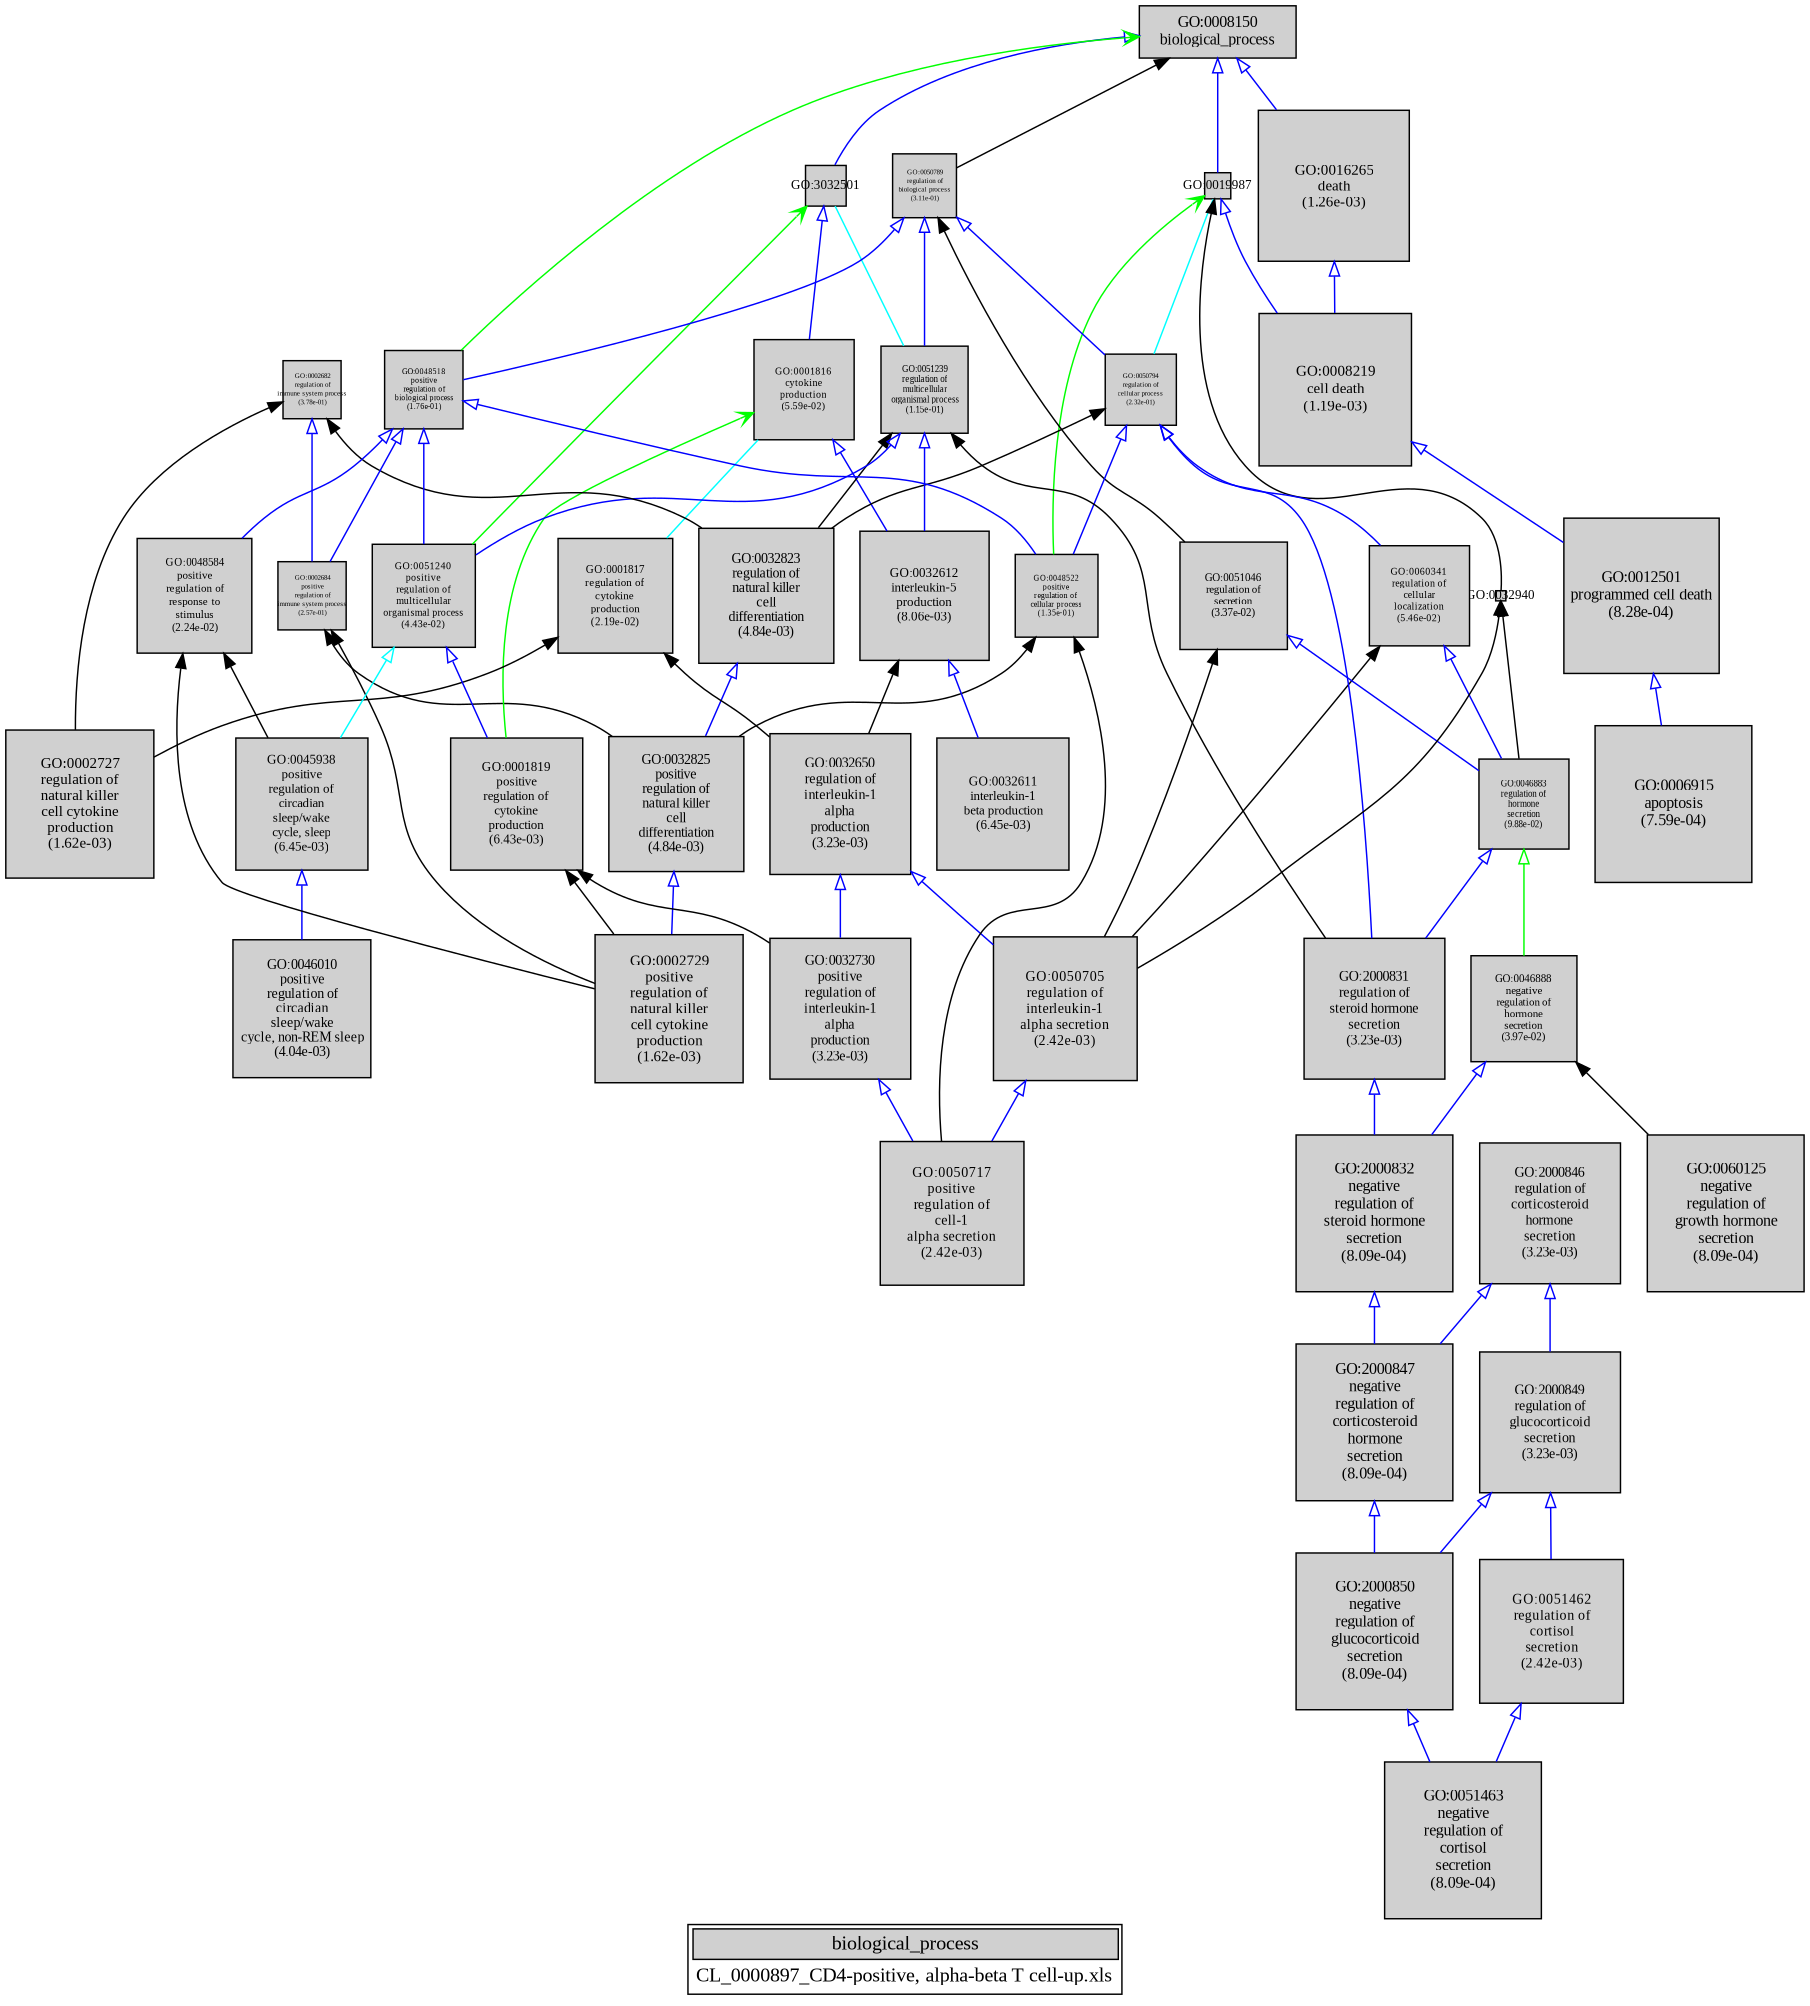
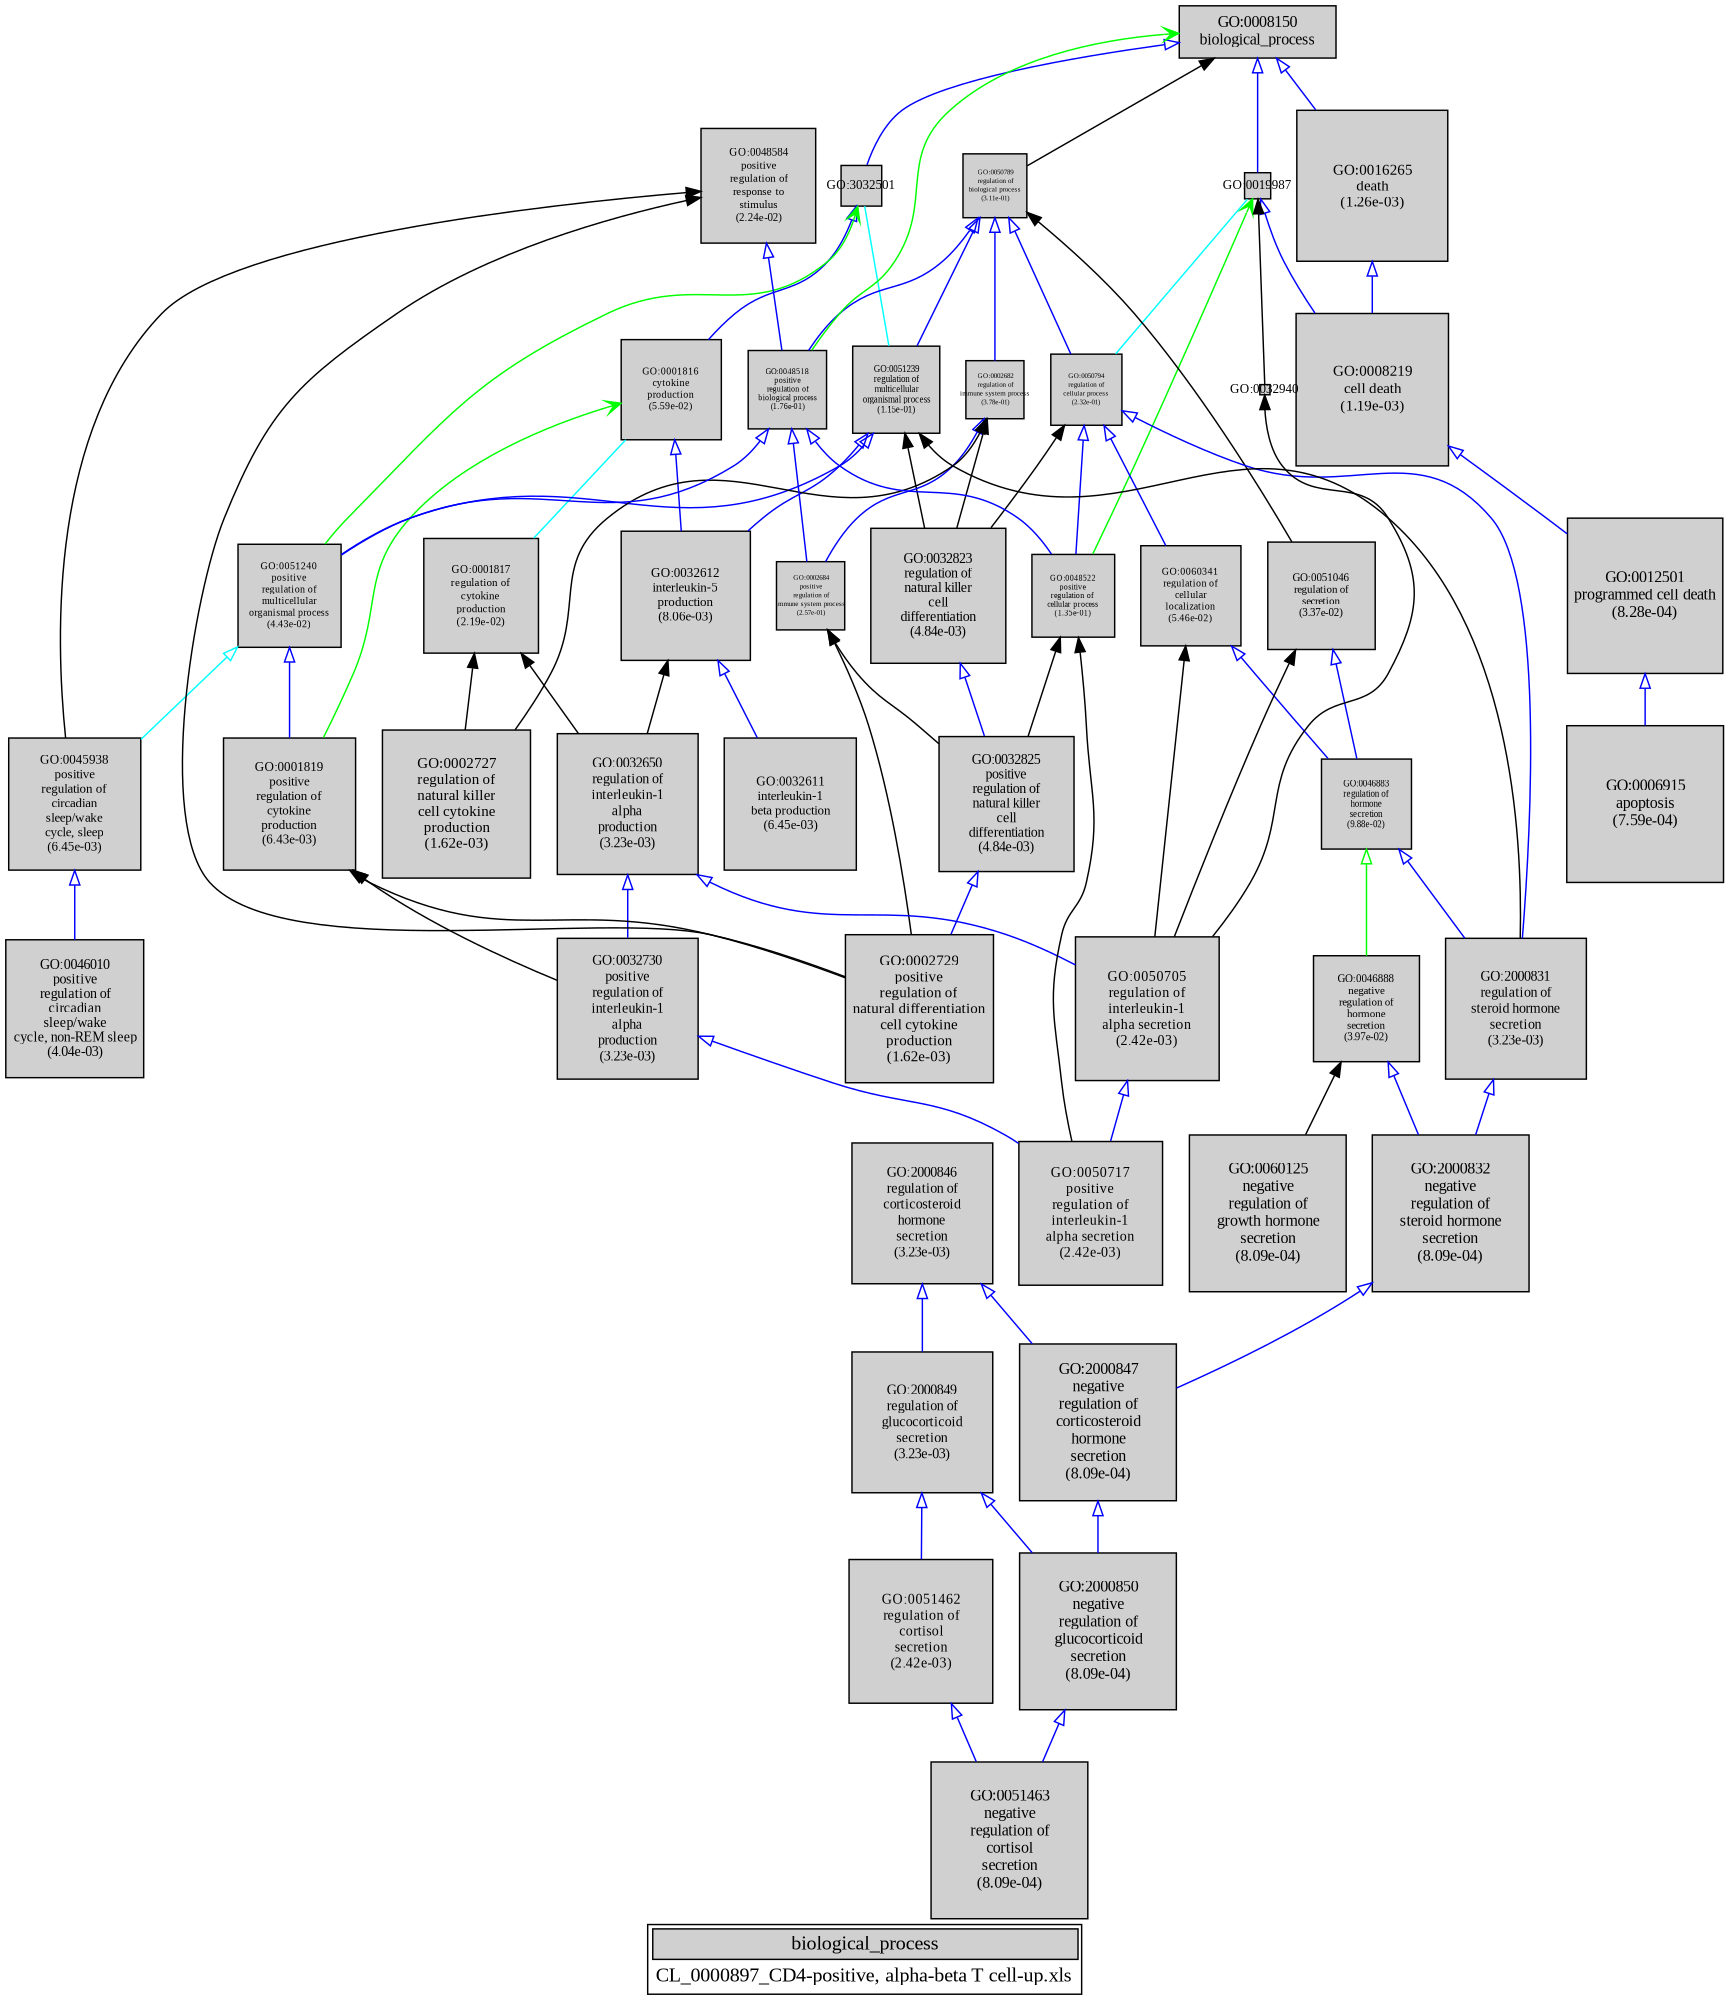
edge "GO:0002682" -> "GO:0050789": added
edge "GO:0048584" -> "GO:0048518": reversed
edge "GO:0046883" -> "GO:0032940": removed
node "GO:0002729": text "natural killer" -> "natural differentiation"
node "GO:0050717": text "cell-1" -> "interleukin-1"
